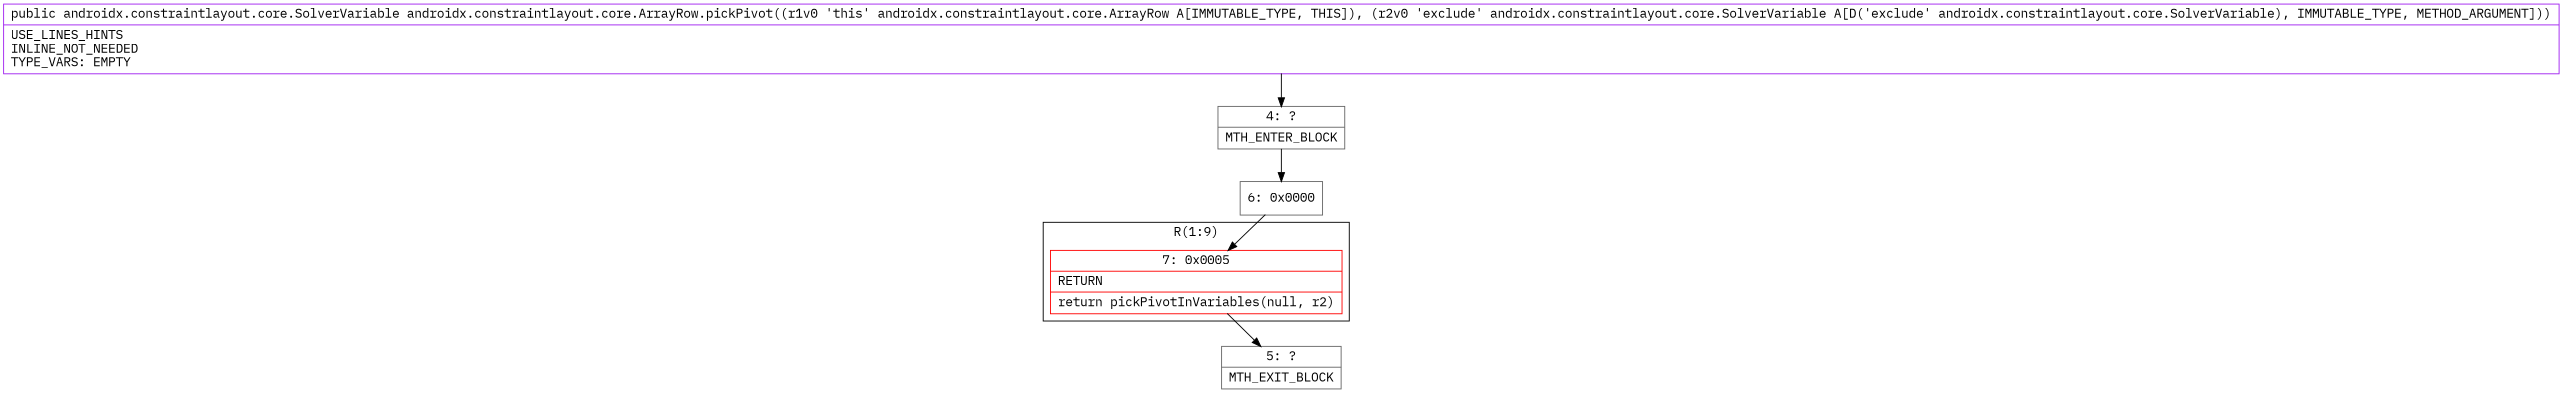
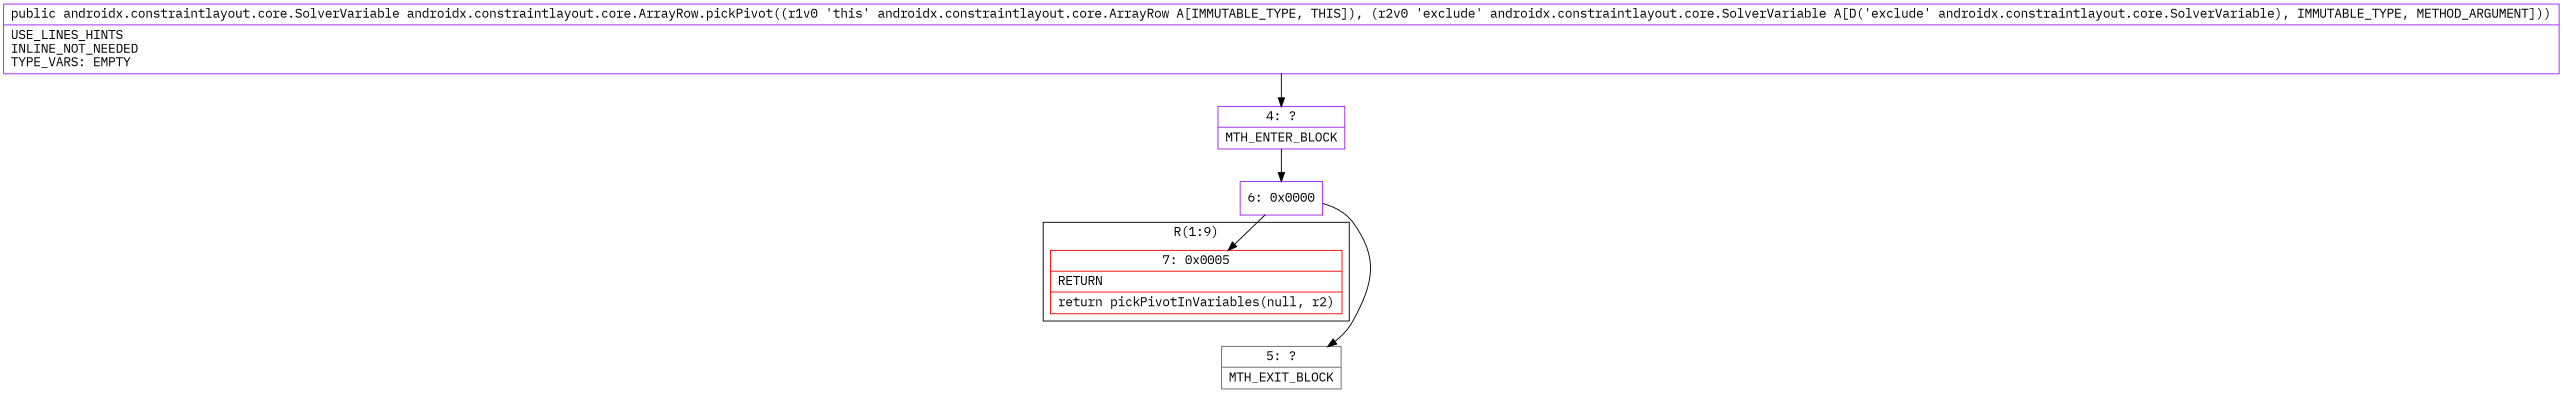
node "4: ?": color gray40 -> purple
node "6: 0x0000": color gray40 -> purple
edge "7: 0x0005" -> "5: ?": now "6: 0x0000" -> "5: ?"
